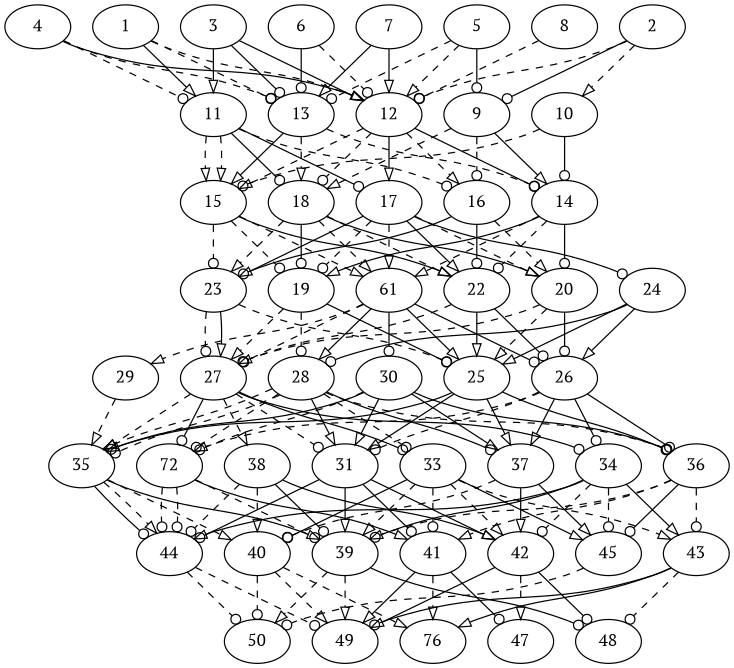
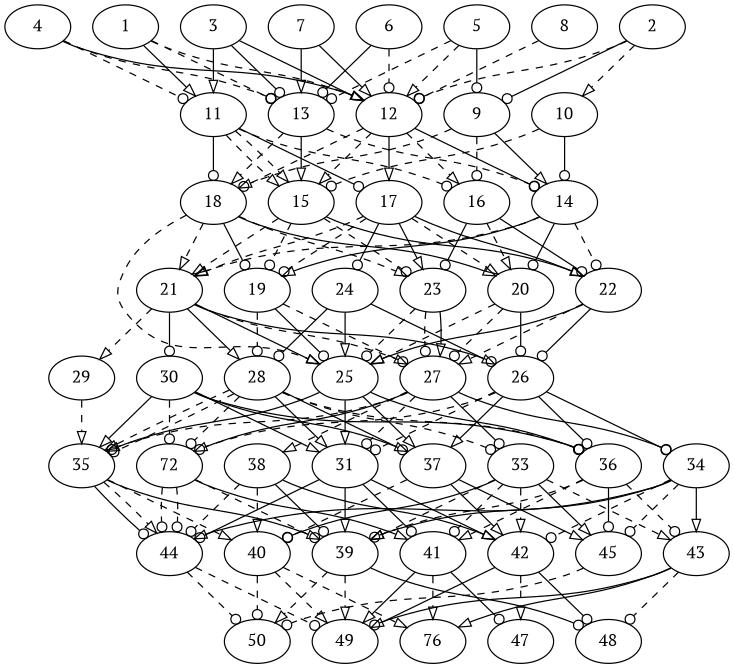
edge "18" -> "22": now "18" -> "25"
node "61": label "61" -> "21"
